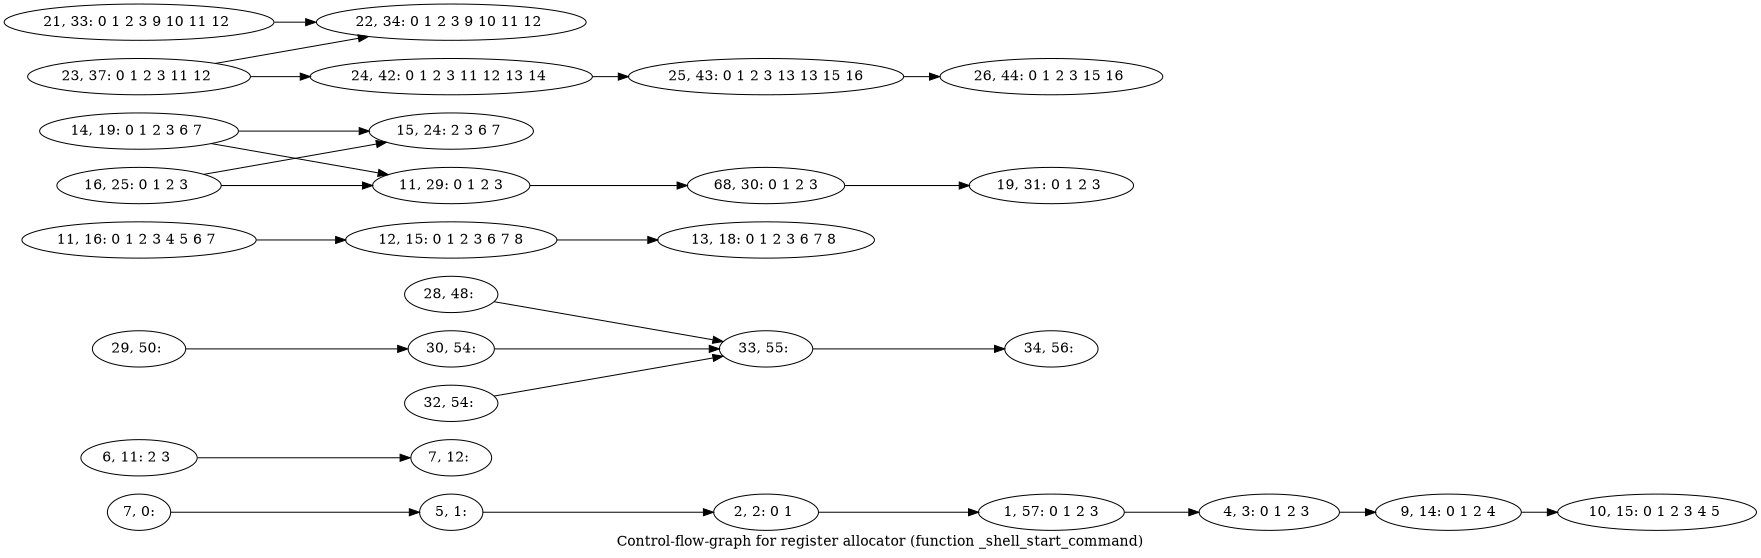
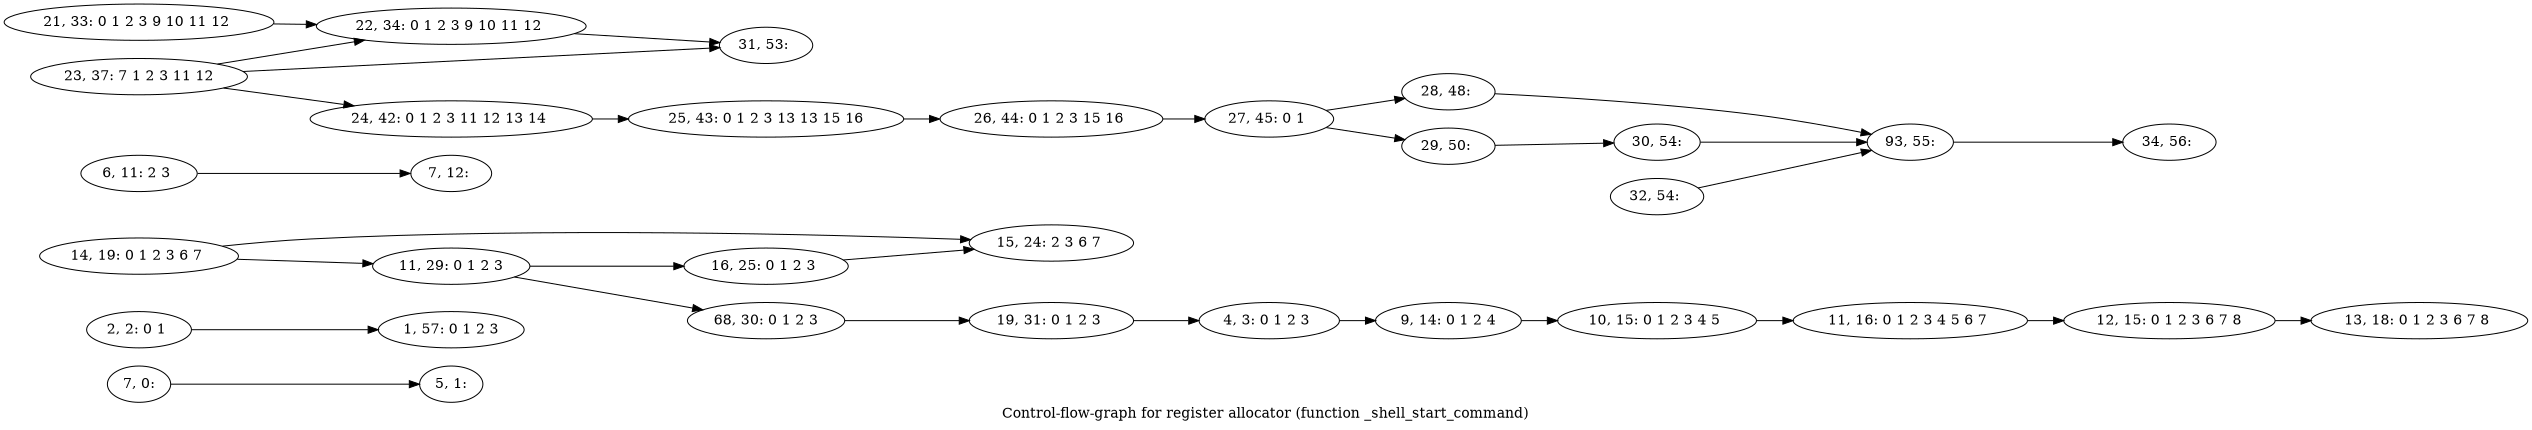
node "31, 53:": added
node "23, 37: 0 1 2 3 11 12": label "23, 37: 0 1 2 3 11 12" -> "23, 37: 7 1 2 3 11 12"
node "27, 45: 0 1": added
edge "16, 25: 0 1 2 3" -> "11, 29: 0 1 2 3": reversed
edge "10, 15: 0 1 2 3 4 5" -> "11, 16: 0 1 2 3 4 5 6 7": added
node "33, 55:": label "33, 55:" -> "93, 55:"
edge "5, 1:" -> "2, 2: 0 1": removed
edge "1, 57: 0 1 2 3" -> "4, 3: 0 1 2 3": now "19, 31: 0 1 2 3" -> "4, 3: 0 1 2 3"
